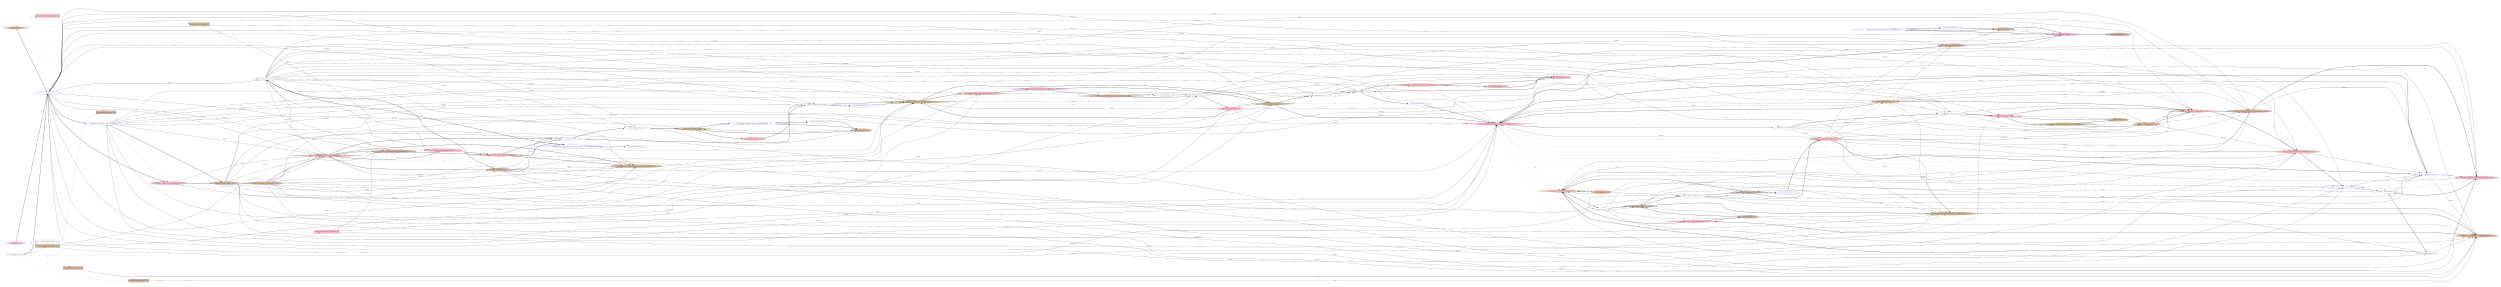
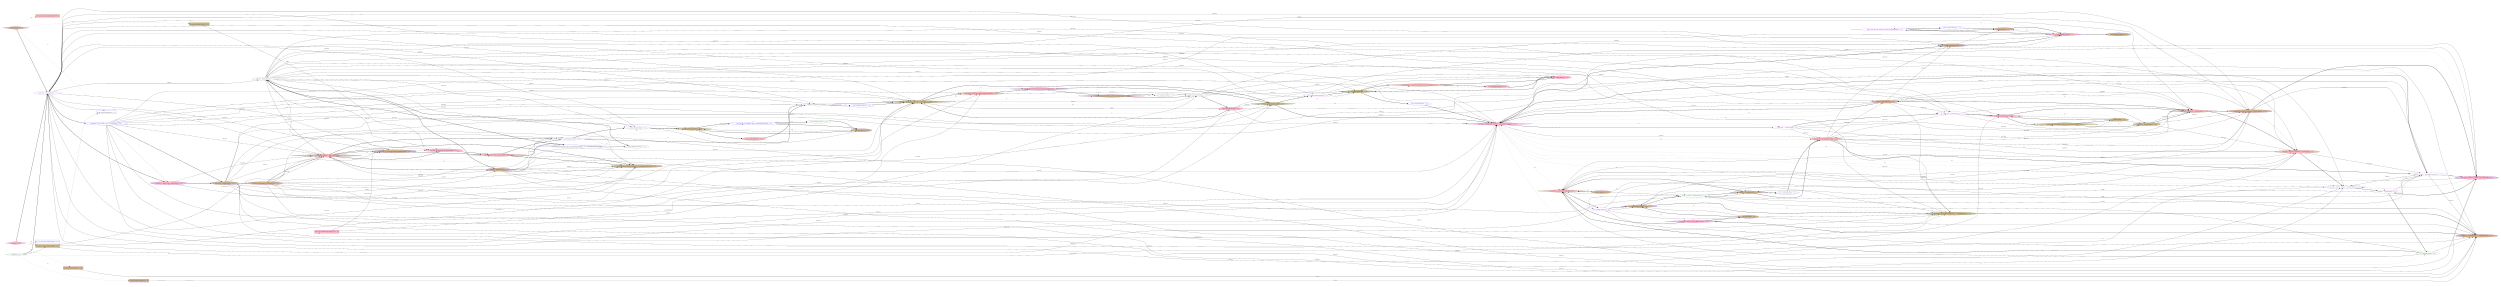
node "i <= patIdxEnd@@@44@@@['1', '1', '0']": fillcolor white -> tan
node "String(( strDirs@@@2@@@['0', '0', '1']": fillcolor tan -> white
edge "return false@@@13@@@['1', '1', '1']" -> "patIdxStart++@@@15@@@['1', '1', '1']": added
